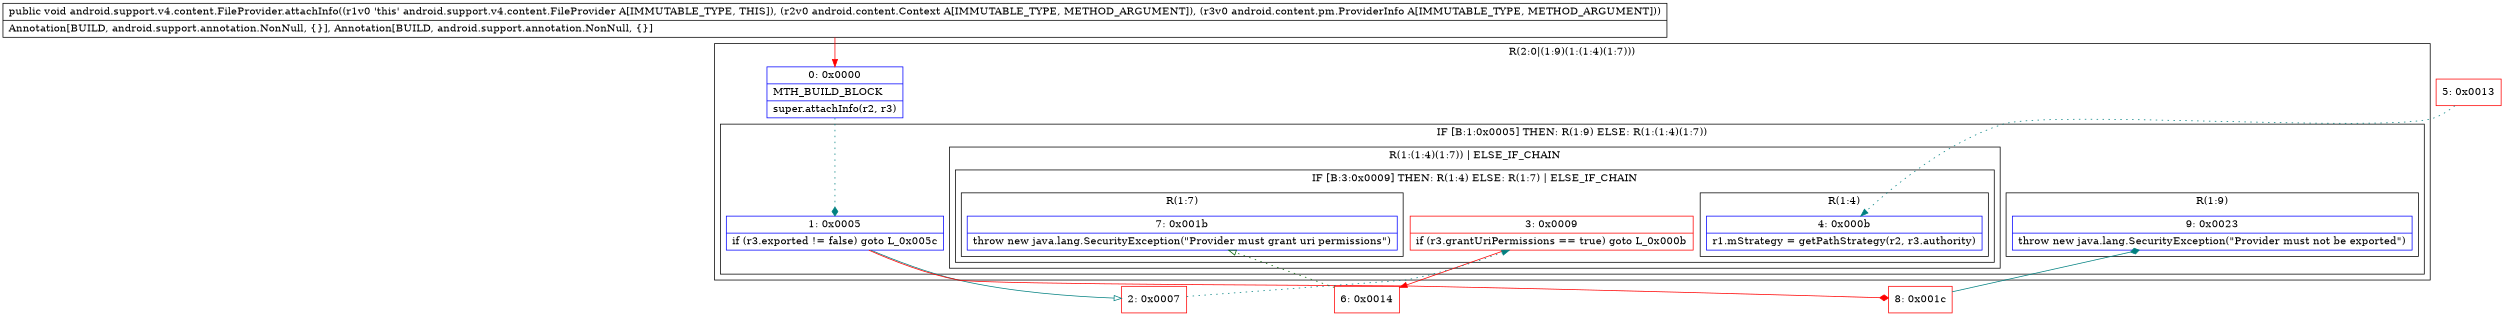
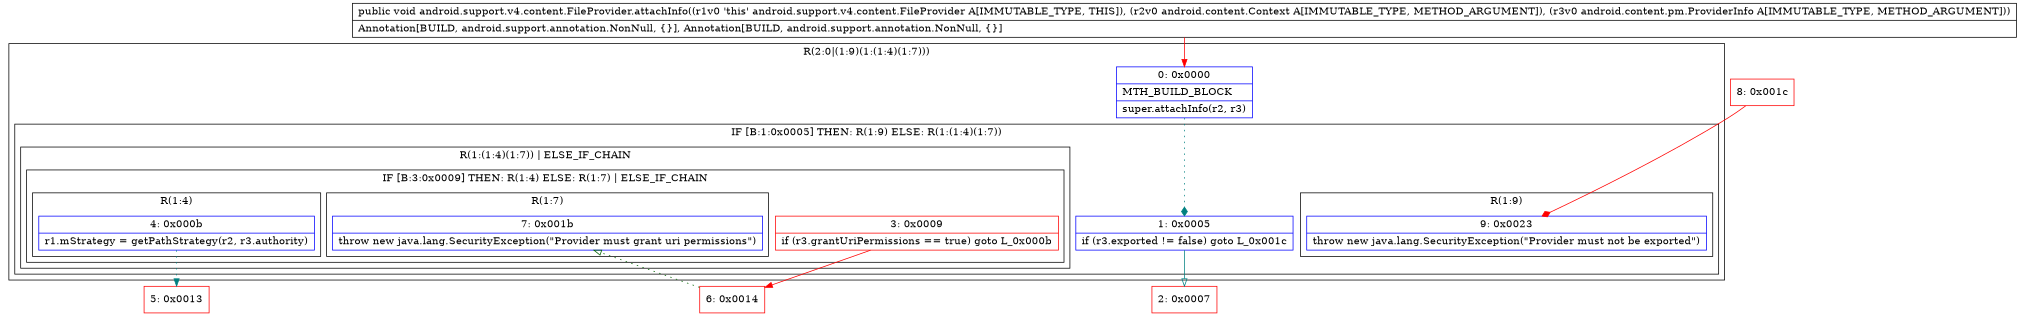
edge "5: 0x0013" -> "4: 0x000b": reversed
node "1: 0x0005": text "if (r3.exported != false) goto L_0x005c" -> "if (r3.exported != false) goto L_0x001c"
edge "8: 0x001c" -> "9: 0x0023": color teal -> red
edge "1: 0x0005" -> "8: 0x001c": removed
edge "2: 0x0007" -> "3: 0x0009": removed
